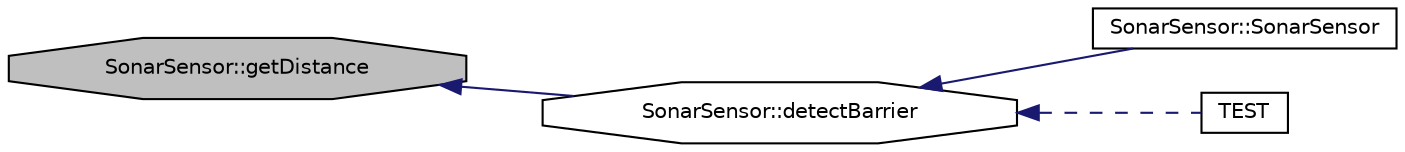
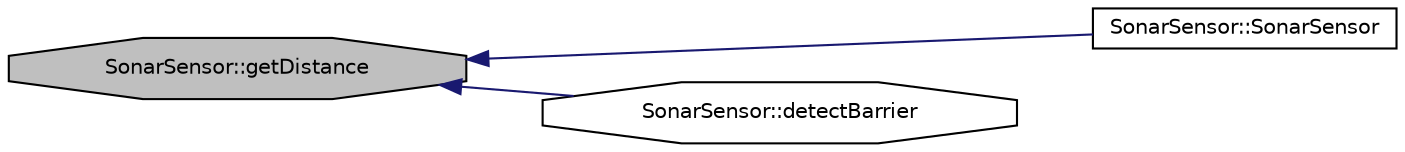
edge "SonarSensor::SonarSensor" -> "SonarSensor::detectBarrier": now "SonarSensor::SonarSensor" -> "SonarSensor::getDistance"
node "TEST": removed
